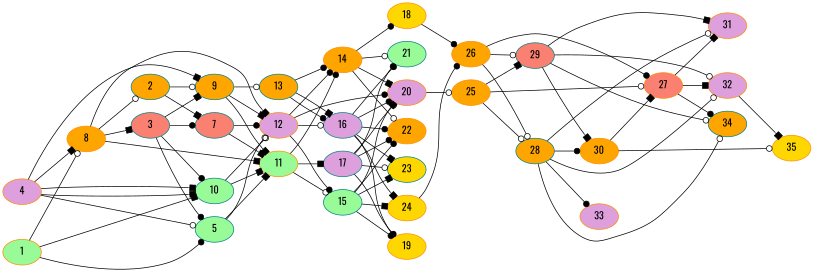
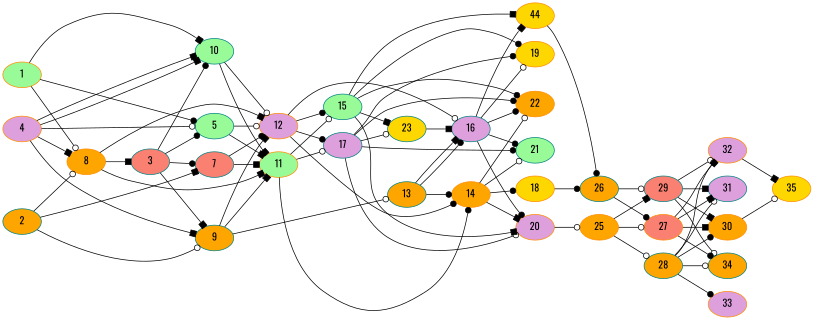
node "31": color darkorange -> teal
node "26": color darkorange -> teal
edge "26" -> "28": removed
edge "12" -> "20": now "12" -> "17"
edge "8" -> "2": reversed
edge "30" -> "27": reversed
edge "16" -> "23": reversed
edge "11" -> "17": arrowhead box -> odot
node "24": label "24" -> "44"
